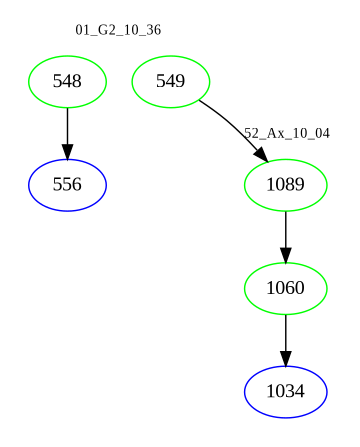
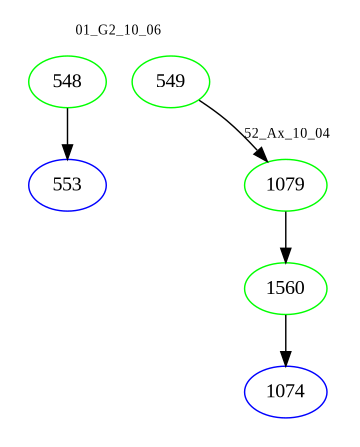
cluster "01_G2_10_36": label "01_G2_10_36" -> "01_G2_10_06"
node "556": label "556" -> "553"
node "1089": label "1089" -> "1079"
node "1060": label "1060" -> "1560"
node "1034": label "1034" -> "1074"
